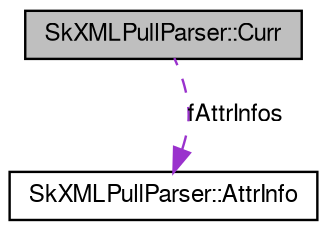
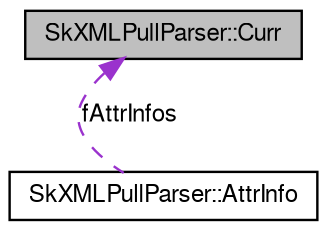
edge "SkXMLPullParser::Curr" -> "SkXMLPullParser::AttrInfo": reversed
